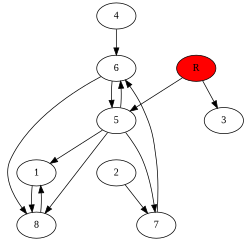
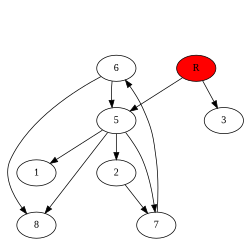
node "4": removed
edge "5" -> "6": now "5" -> "2"
edge "1" -> "8": removed
edge "8" -> "1": removed
